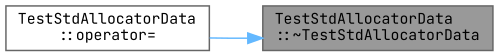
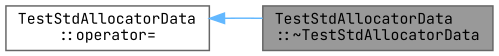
edge "TestStdAllocatorData ::operator=" -> "TestStdAllocatorData ::~TestStdAllocatorData": reversed
